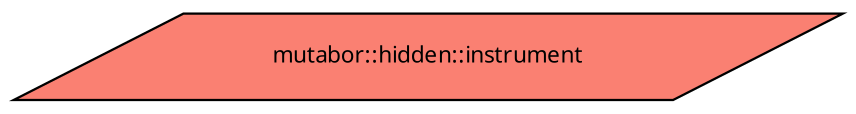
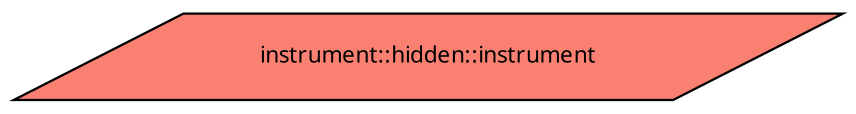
node "mutabor::hidden::instrument": label "mutabor::hidden::instrument" -> "instrument::hidden::instrument"
